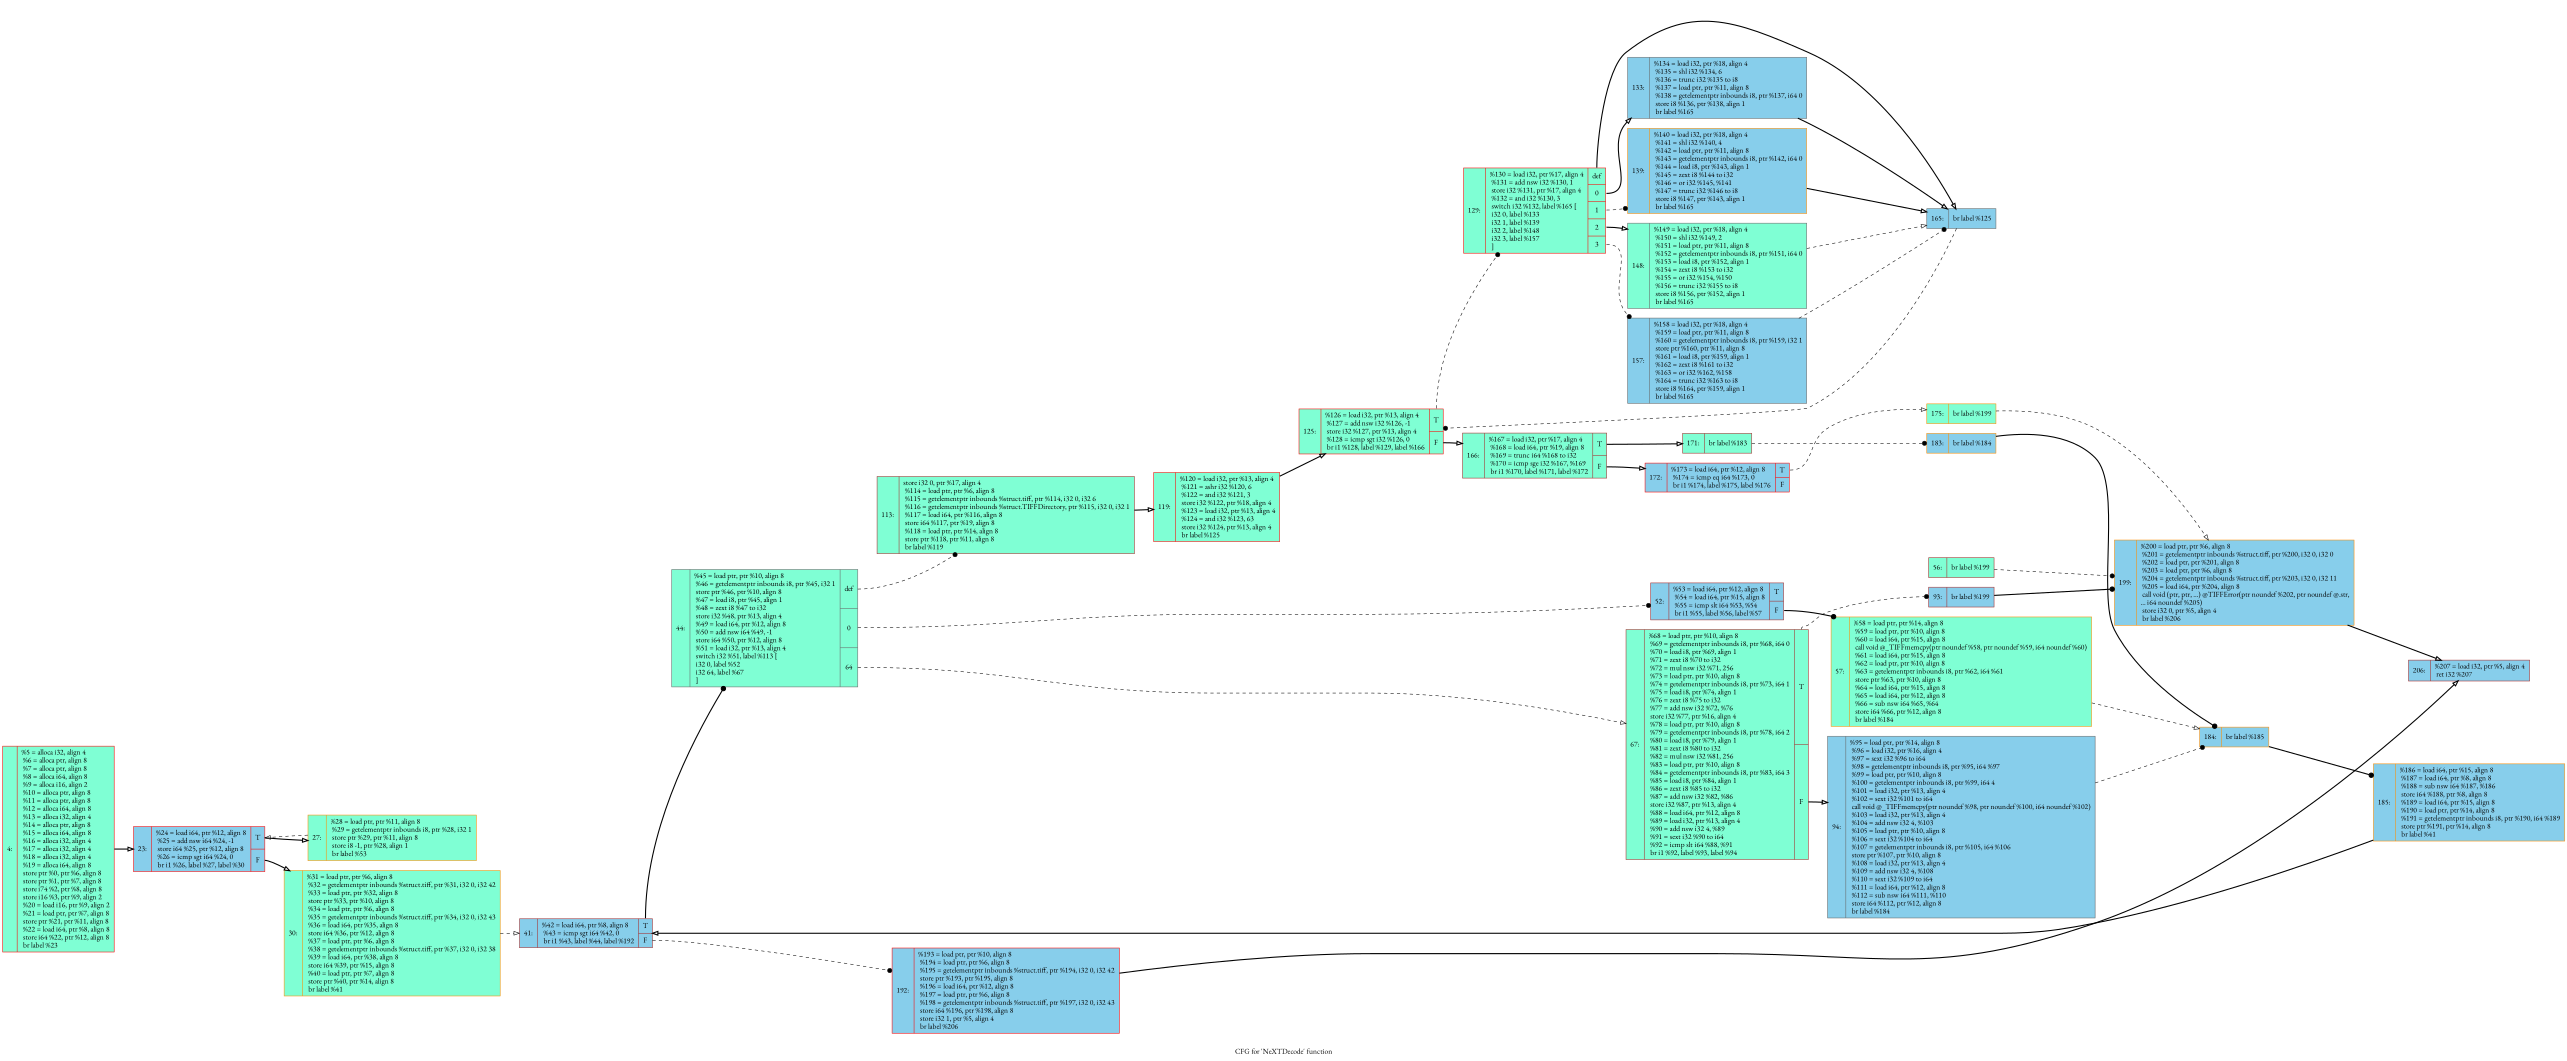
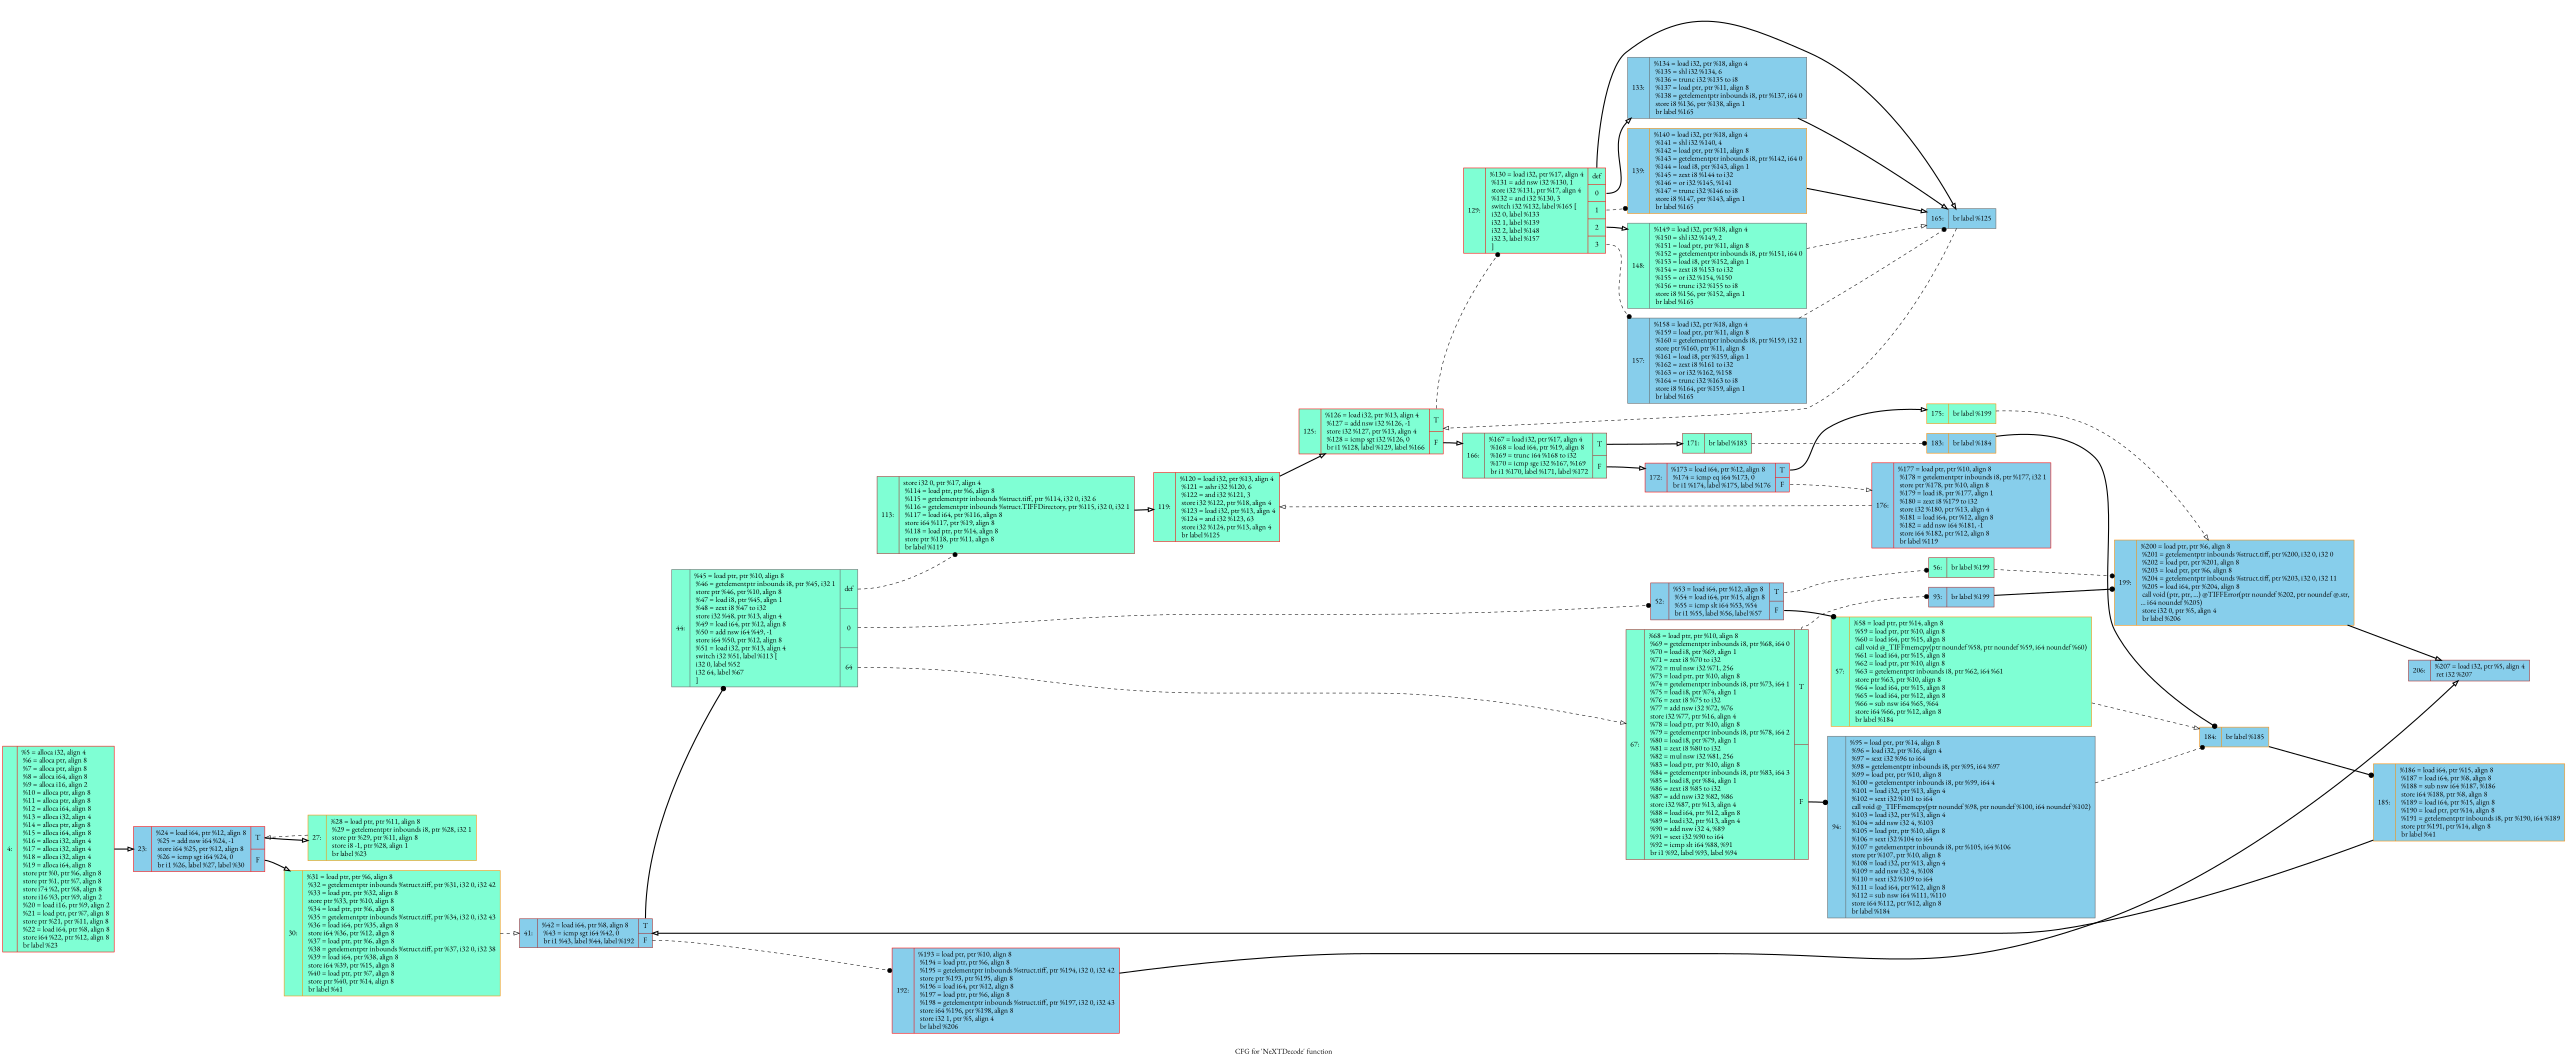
edge "165:" -> "125:": arrowhead dot -> onormal
edge "172:" -> "175:": style dashed -> bold
node "176:": added
edge "52:" -> "56:": added
edge "67:" -> "94:": arrowhead onormal -> dot
node "27:": text "br label %53" -> "br label %23"
